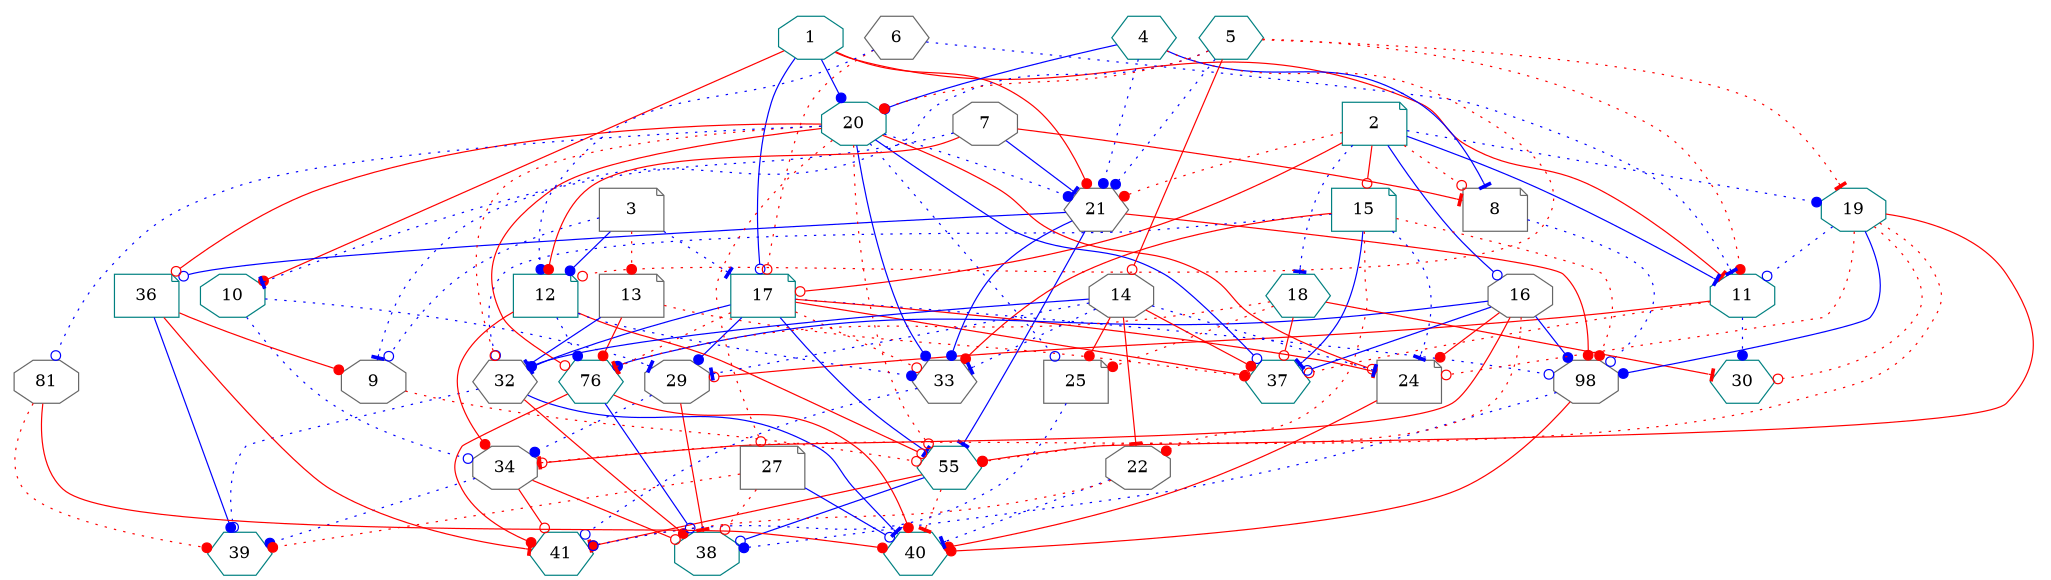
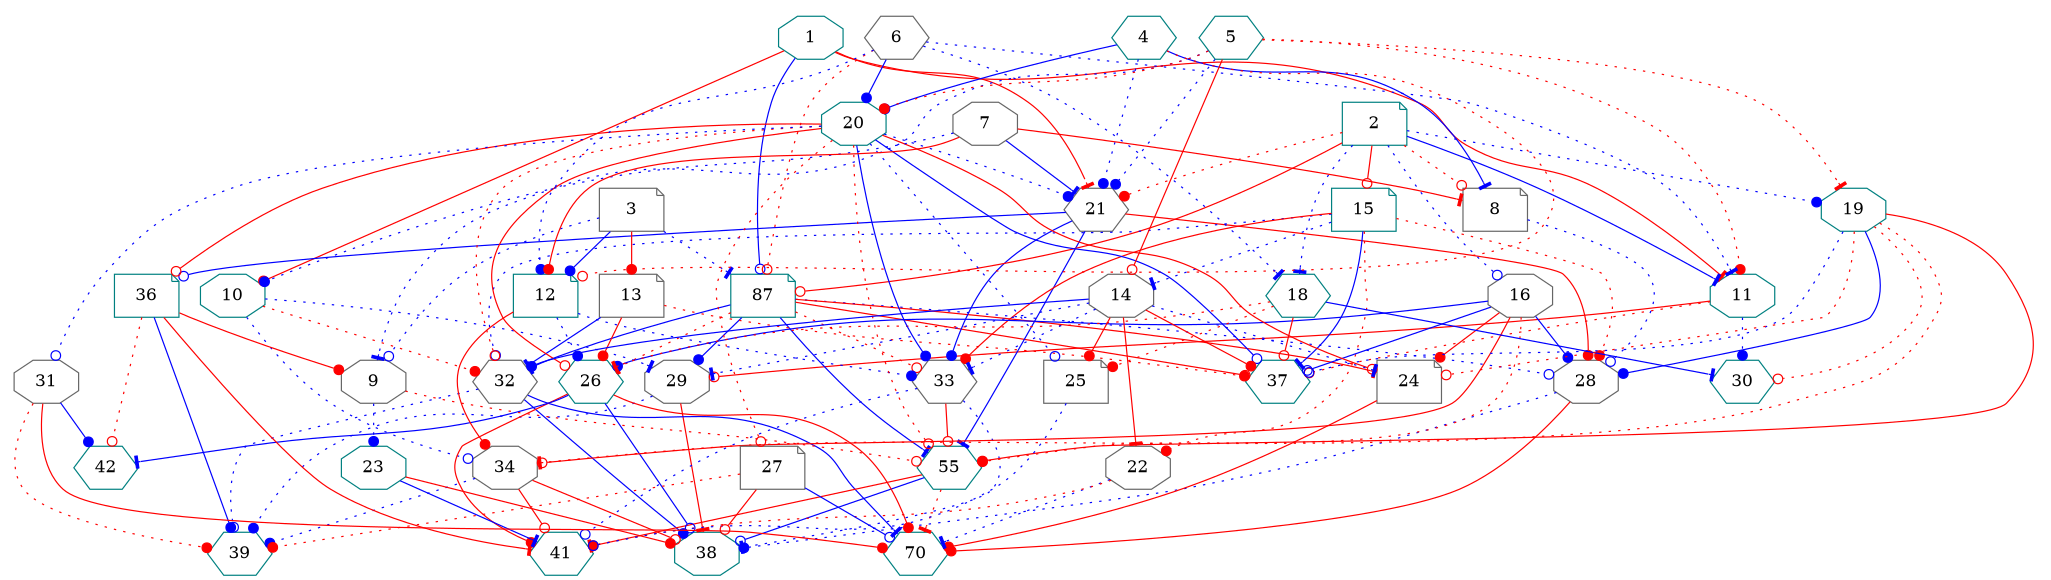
edge "1" -> "20": now "6" -> "20"
edge "1" -> "21": arrowhead dot -> tee
edge "6" -> "18": added
edge "7" -> "10": arrowhead tee -> dot
edge "2" -> "16": style solid -> dotted
edge "19" -> "11": now "19" -> "37"
edge "3" -> "13": style dotted -> solid
edge "15" -> "24": now "15" -> "14"
node "17": label "17" -> "87"
edge "10" -> "32": added
edge "18" -> "30": color red -> blue
node "81": label "81" -> "31"
node "76": label "76" -> "26"
edge "12" -> "55": now "33" -> "55"
node "98": label "98" -> "28"
edge "29" -> "34": now "29" -> "39"
edge "32" -> "38": color red -> blue
node "42": added
node "23": added
edge "27" -> "38": style dotted -> solid
edge "33" -> "38": added
node "40": label "40" -> "70"
